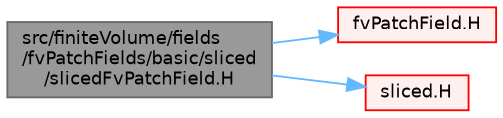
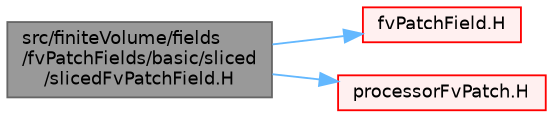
node "sliced.H": label "sliced.H" -> "processorFvPatch.H"
